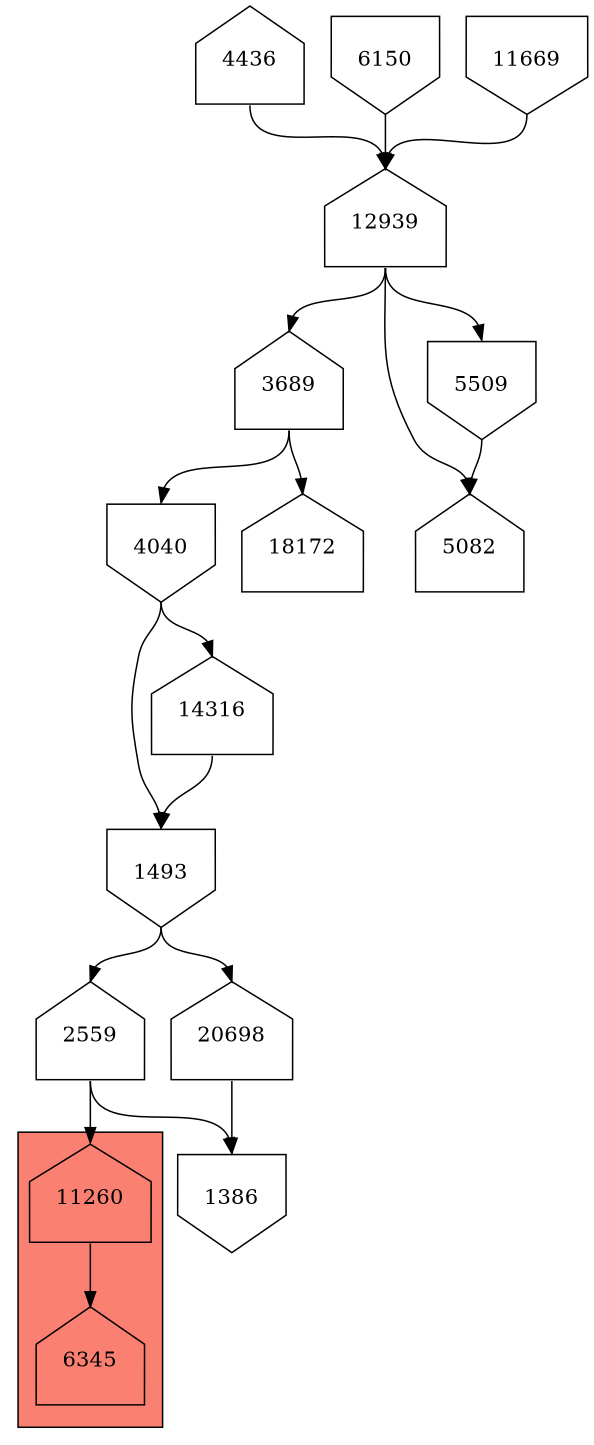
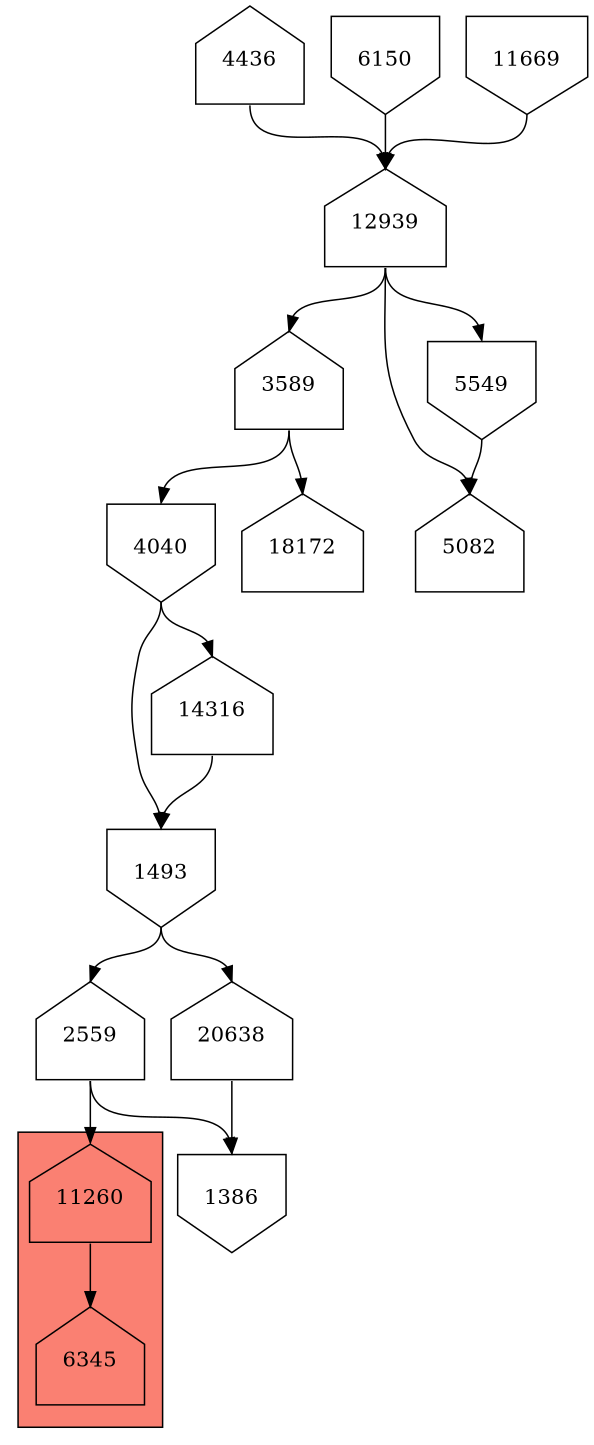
node "3689": label "3689" -> "3589"
node "5509": label "5509" -> "5549"
node "20698": label "20698" -> "20638"
